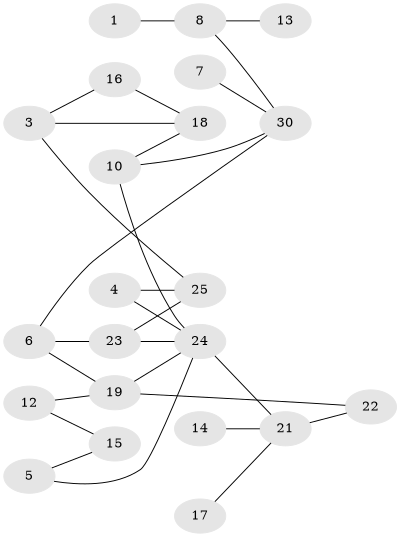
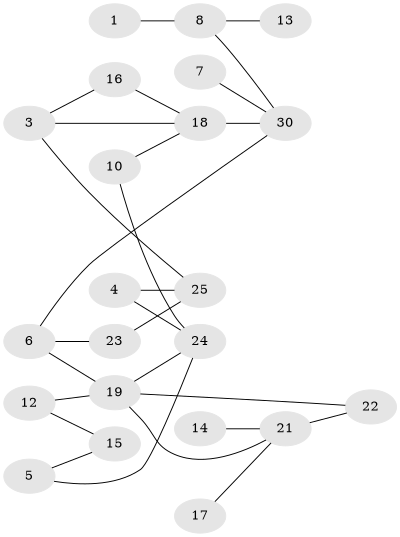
edge "30" -- "10": now "30" -- "18"
edge "23" -- "24": removed
edge "24" -- "21": now "19" -- "21"
